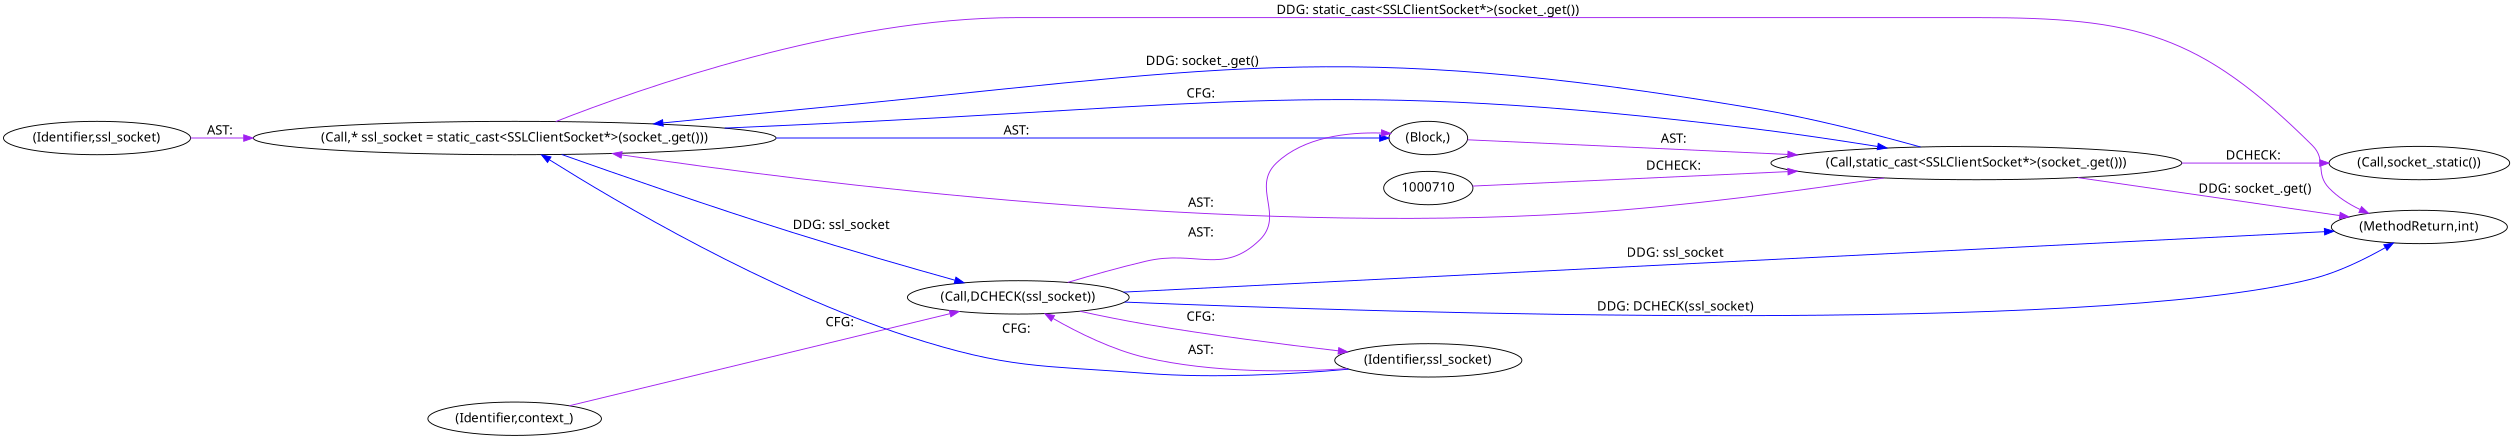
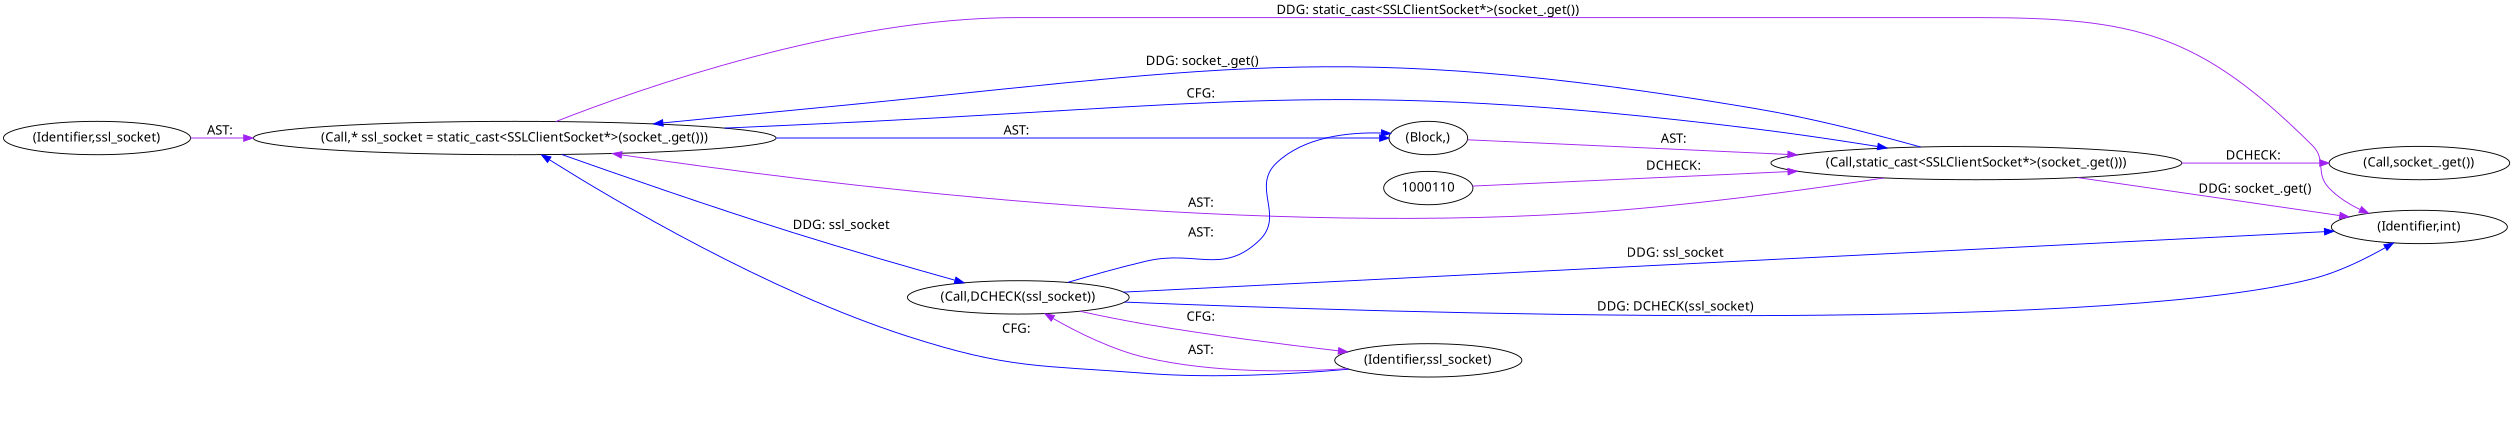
node "(Call,socket_.static())": label "(Call,socket_.static())" -> "(Call,socket_.get())"
node "1000710": label "1000710" -> "1000110"
node "(MethodReturn,int)": label "(MethodReturn,int)" -> "(Identifier,int)"
edge "(Call,DCHECK(ssl_socket))" -> "(Block,)": color purple -> blue
node "(Identifier,context_)": removed
